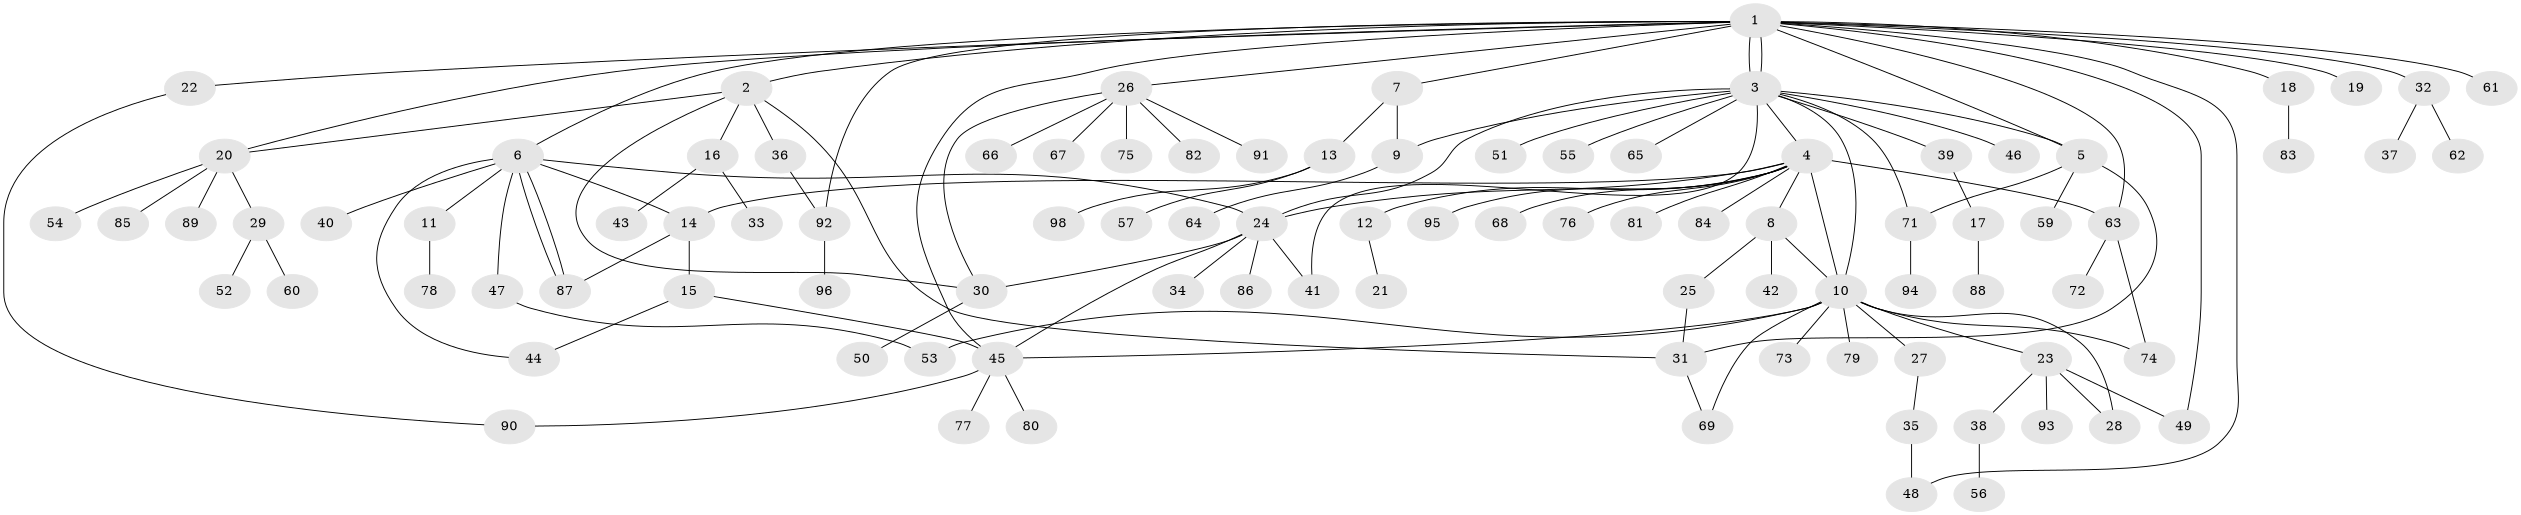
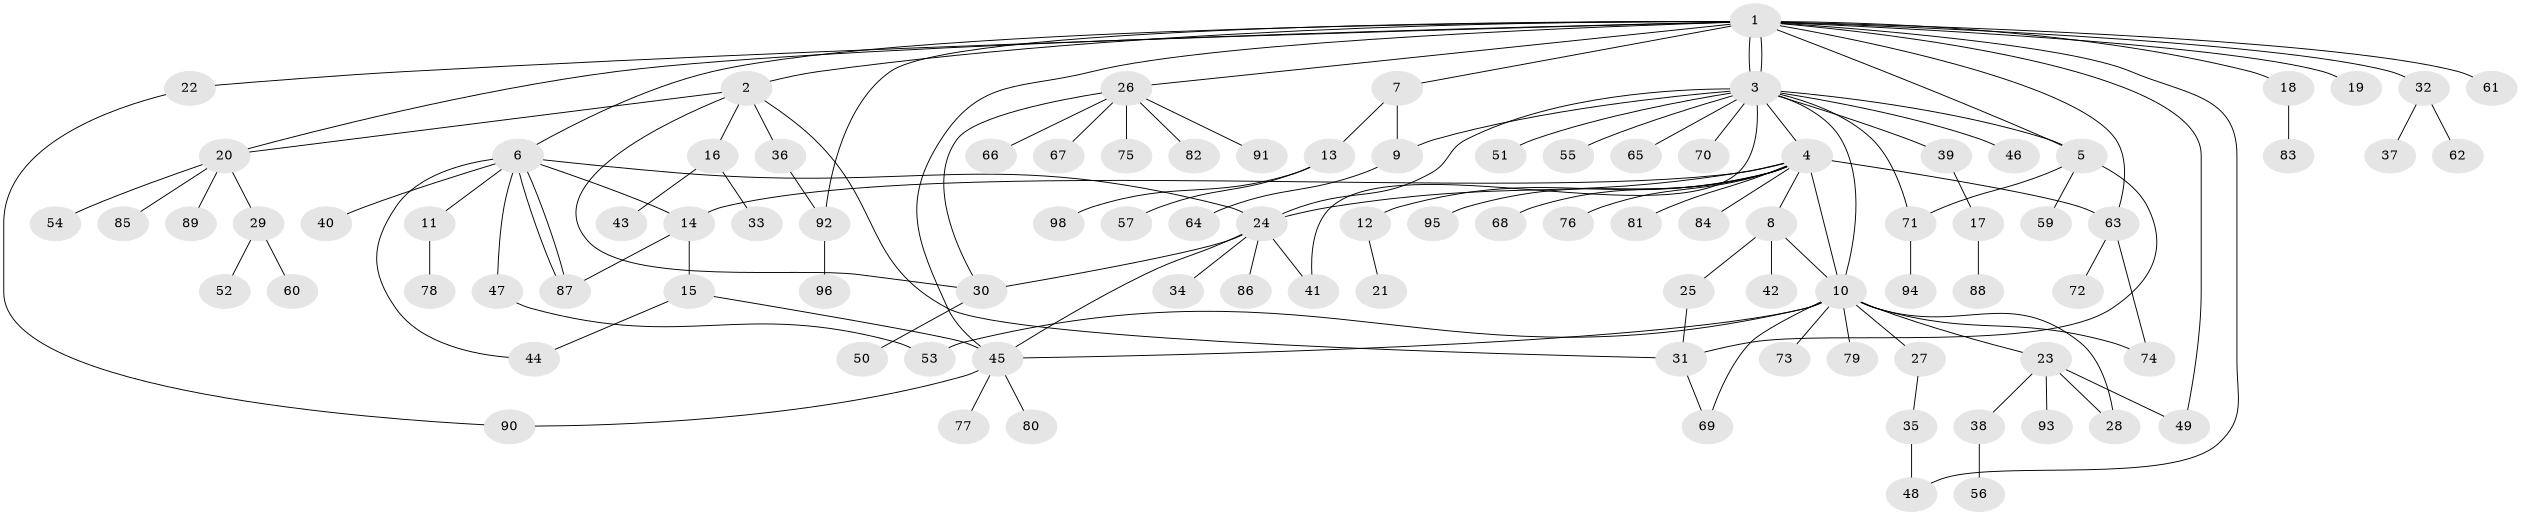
node "70": added
